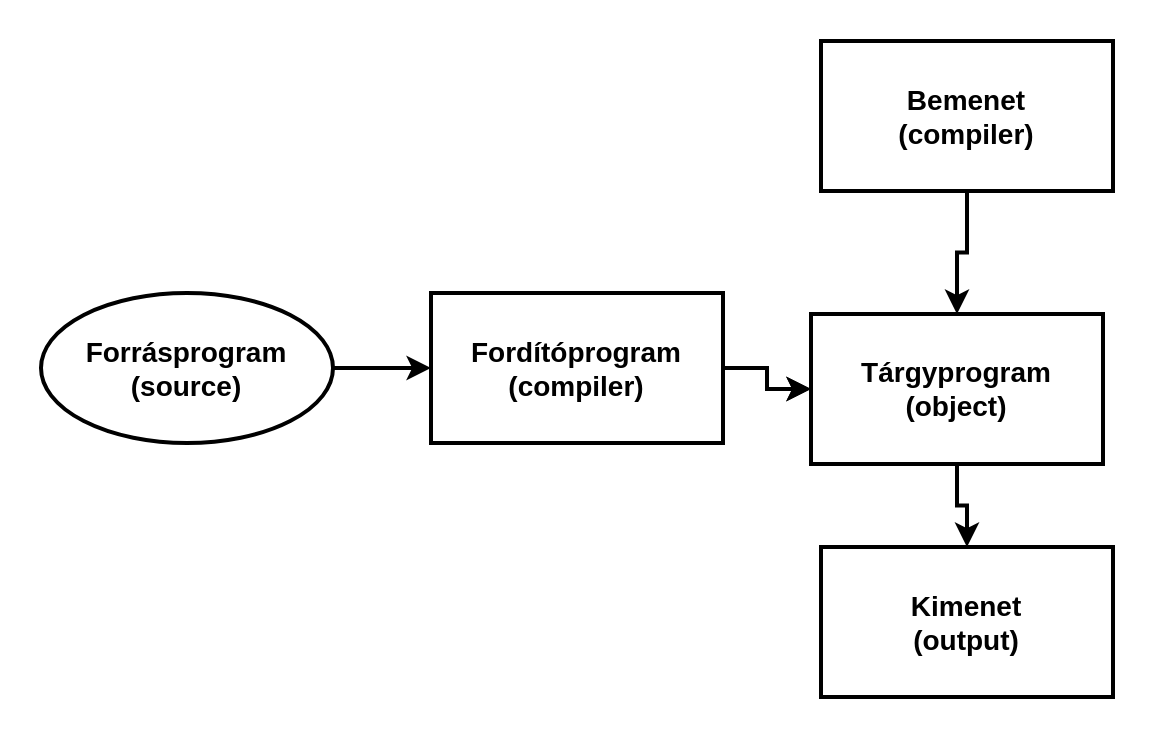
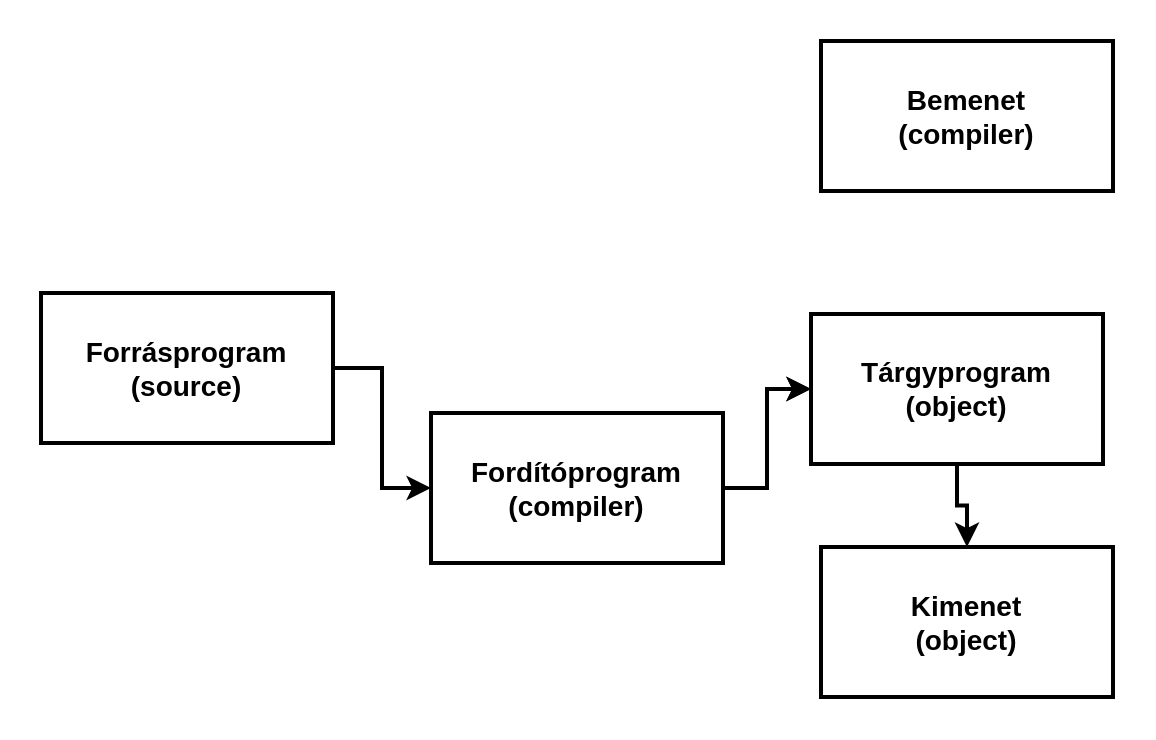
edge "Bemenet(compiler)" -> "Tárgyprogram(object)": removed
node "Forrásprogram(source)": shape ellipse -> rectangle
node "Fordítóprogram(compiler)": moved (577, 368) -> (577, 488)
node "Kimenet(output)": label "Kimenet(output)" -> "Kimenet(object)"
